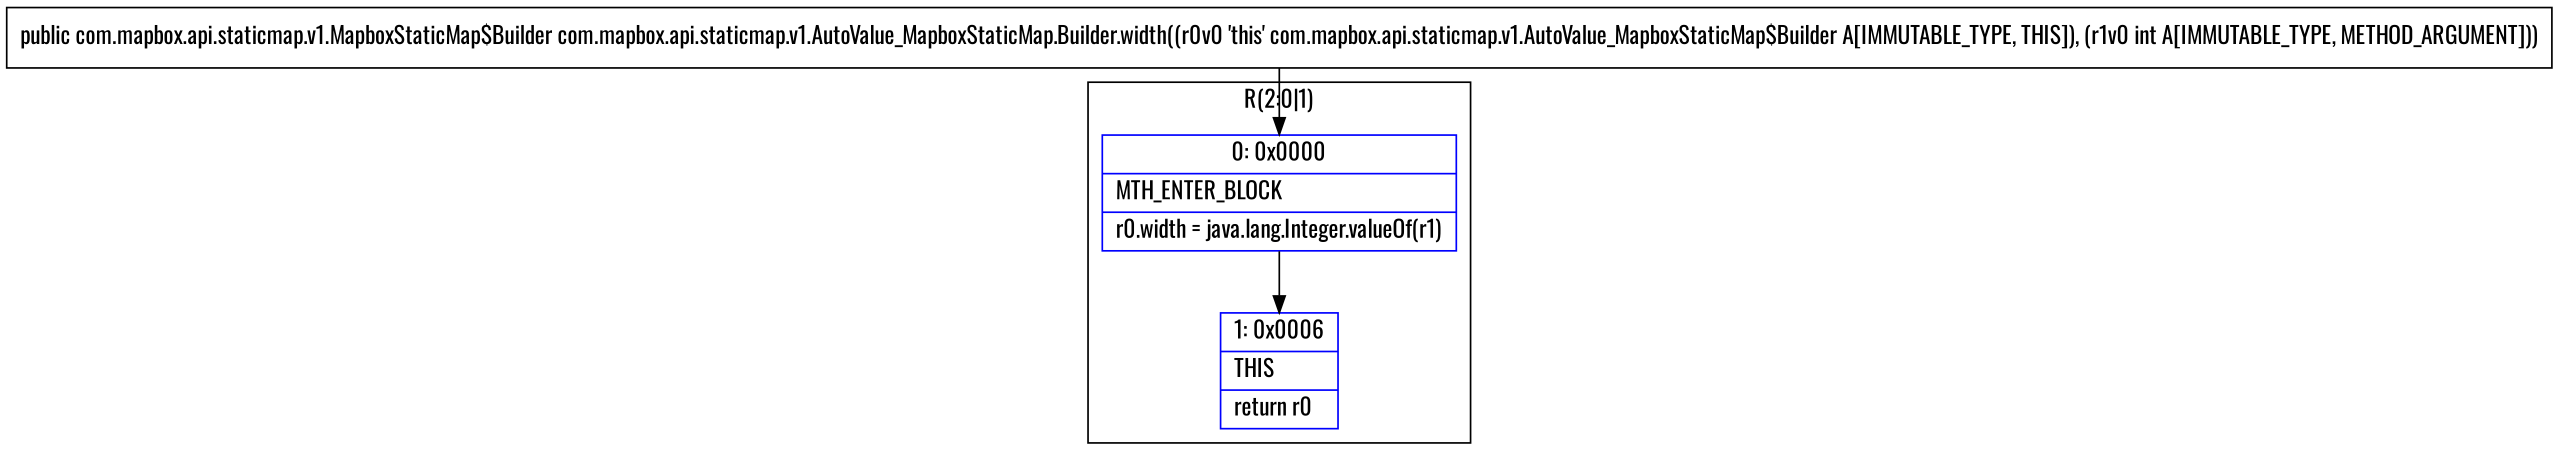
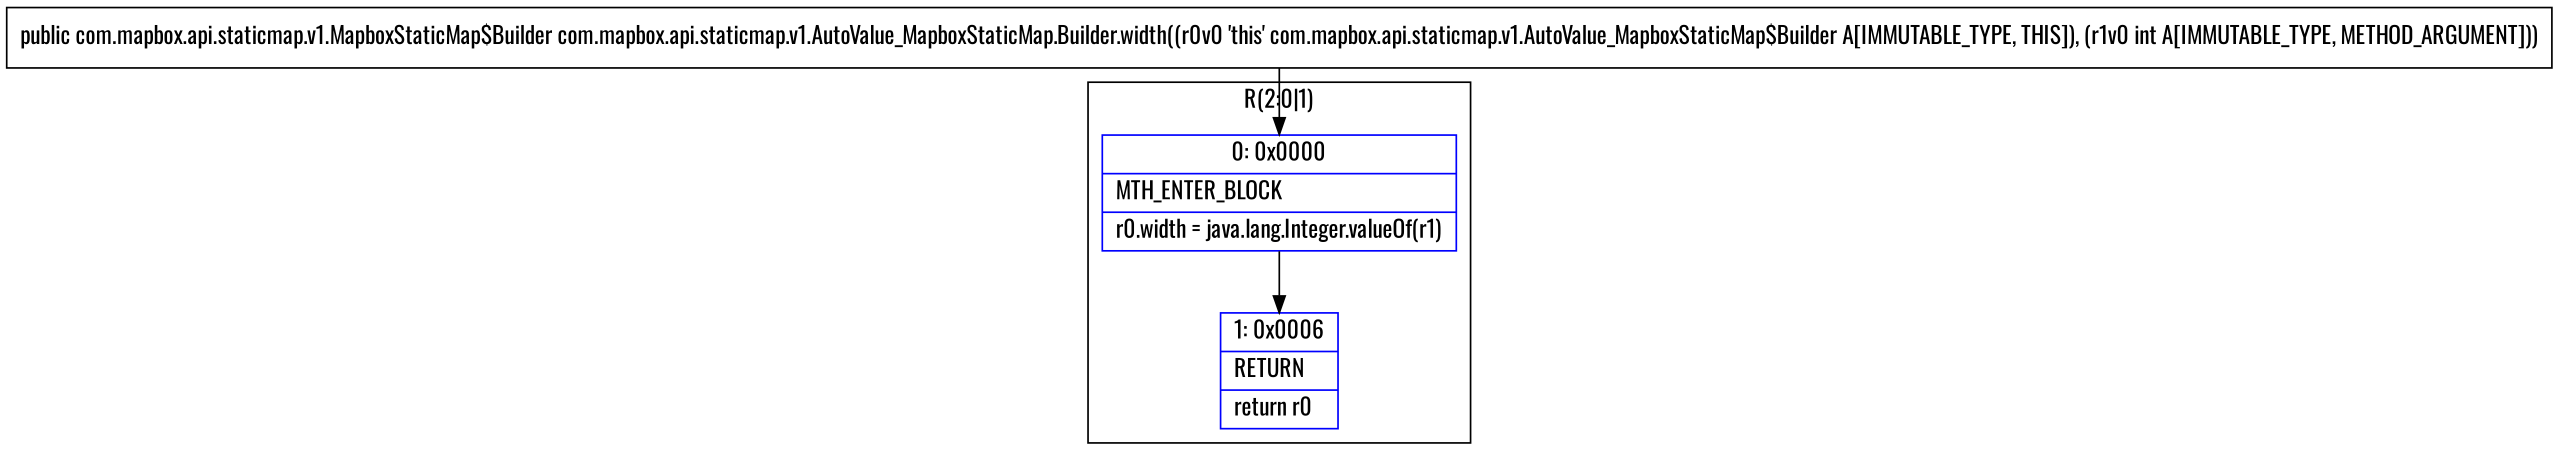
node "1: 0x0006": text "THIS" -> "RETURN"
